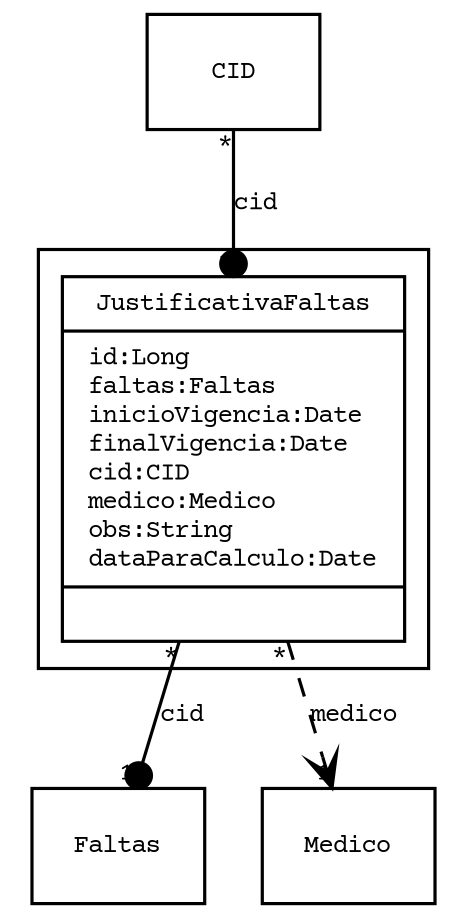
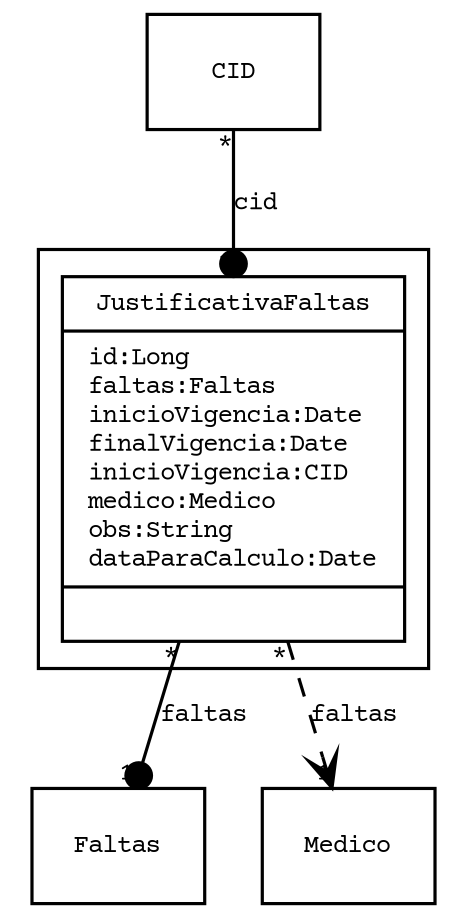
node "JustificativaFaltas": text "cid:CID" -> "inicioVigencia:CID"
edge "JustificativaFaltas" -> "Faltas": label "cid" -> "faltas"
edge "JustificativaFaltas" -> "Medico": label "medico" -> "faltas"
